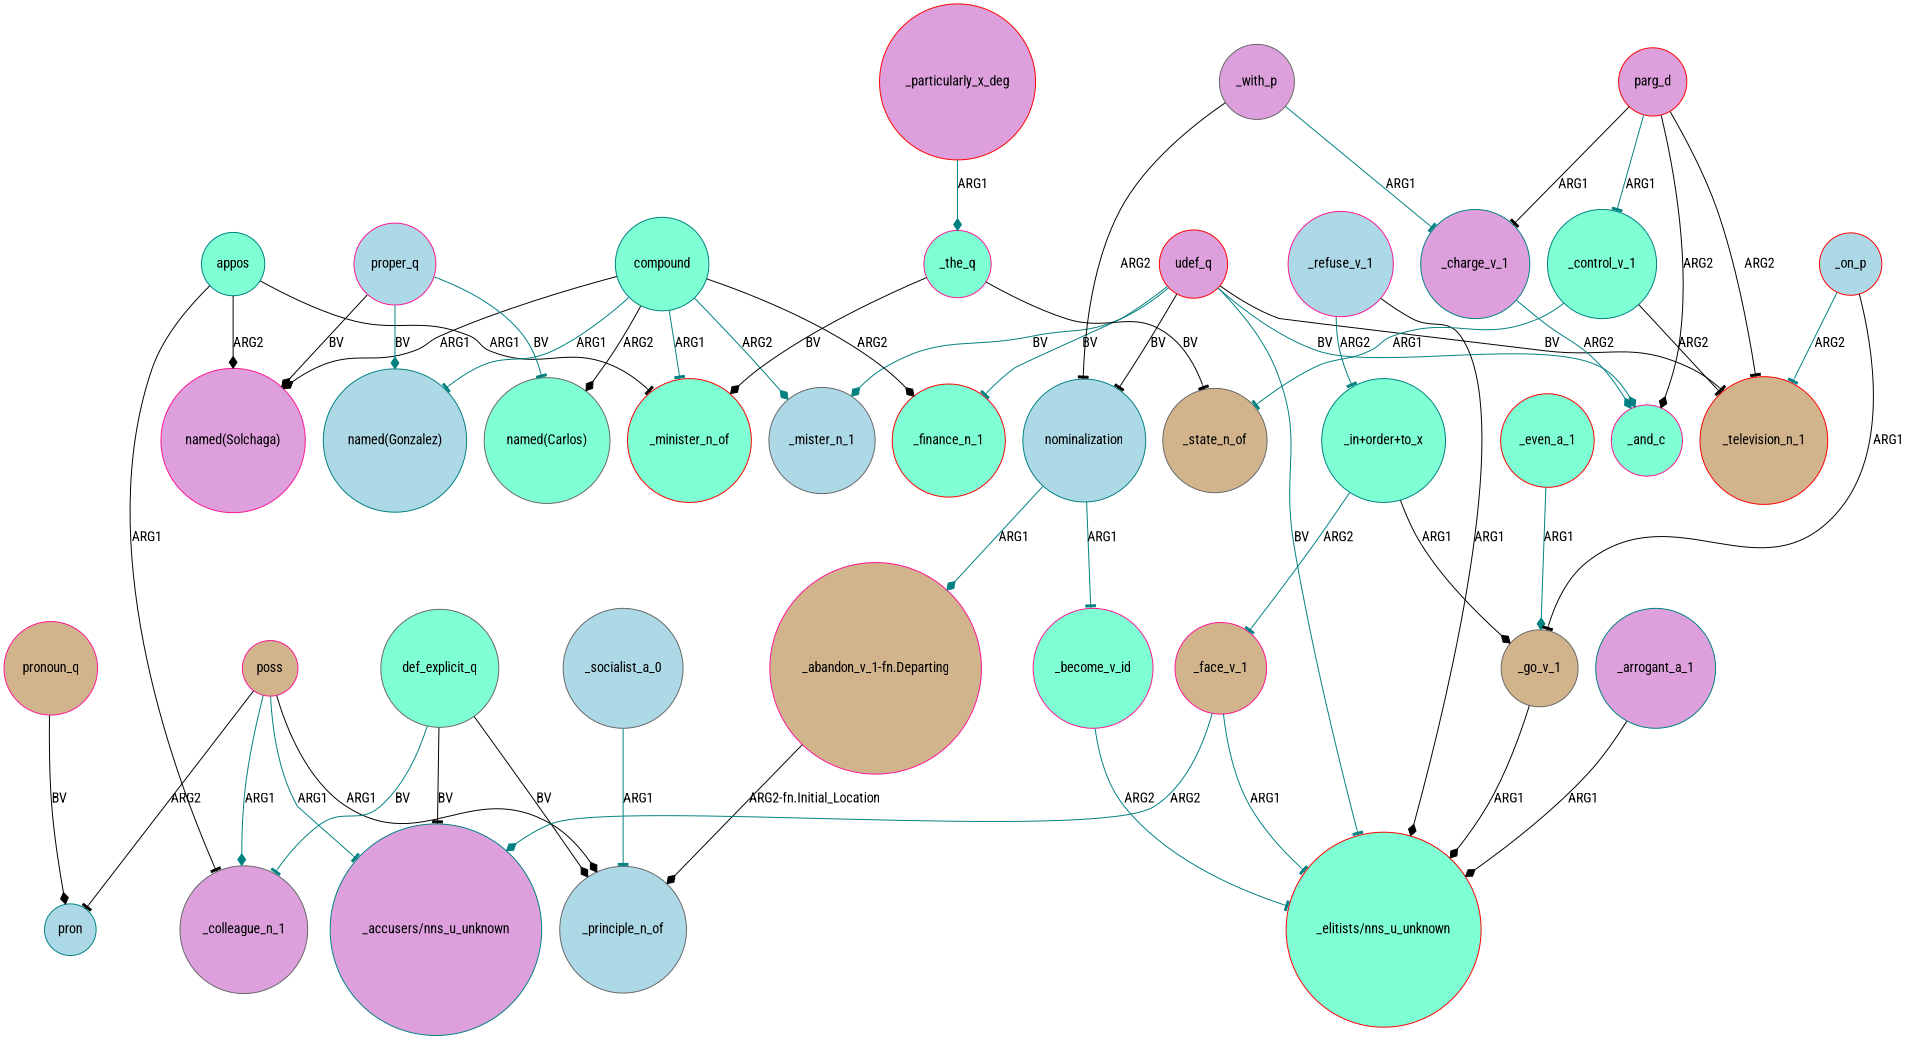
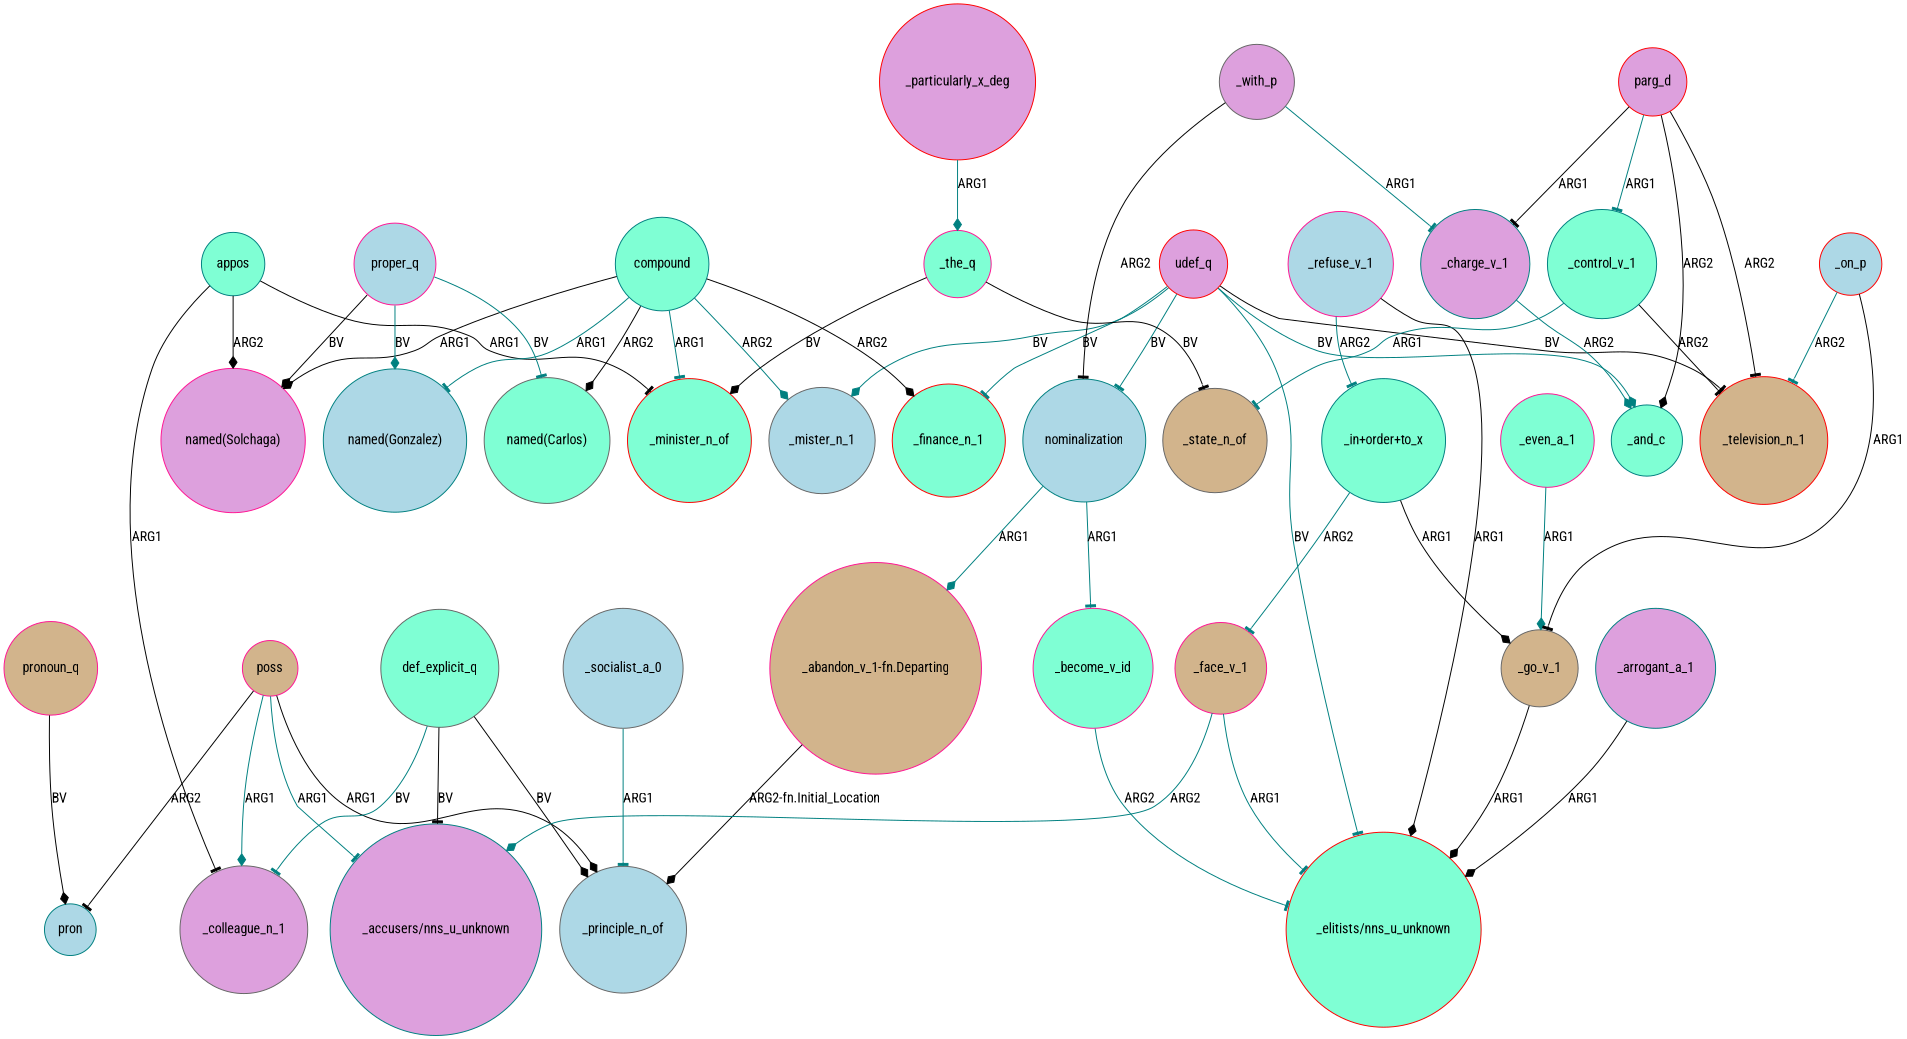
edge "udef_q" -> "nominalization": color black -> teal
node "_even_a_1": color red -> deeppink
node "_and_c": color deeppink -> teal
